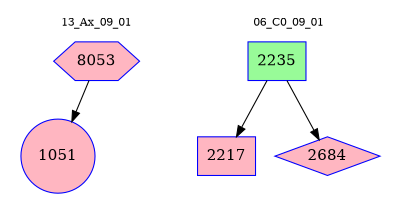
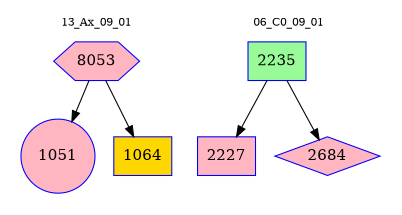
node "1064": added
node "2217": label "2217" -> "2227"
